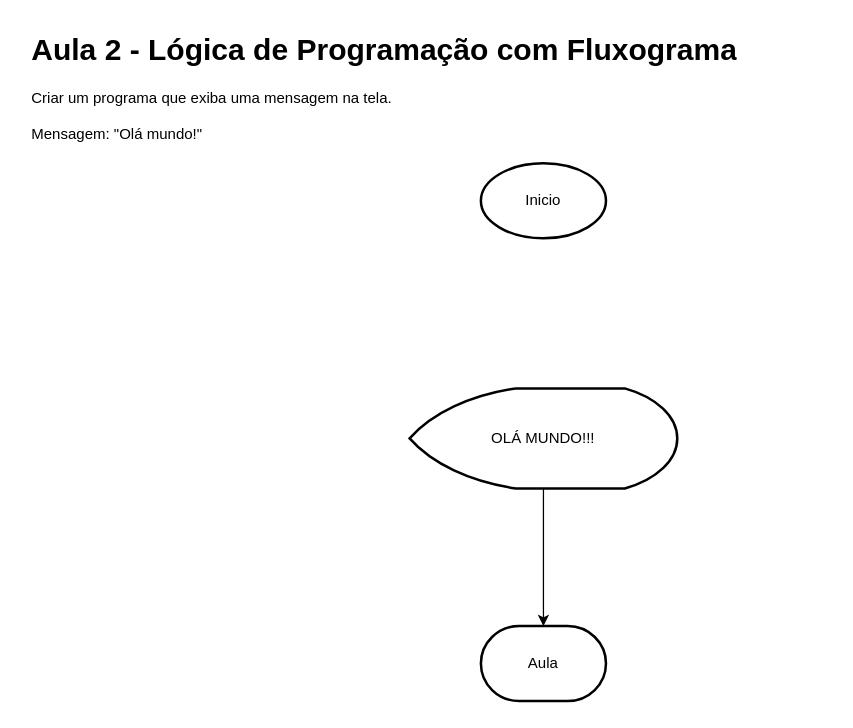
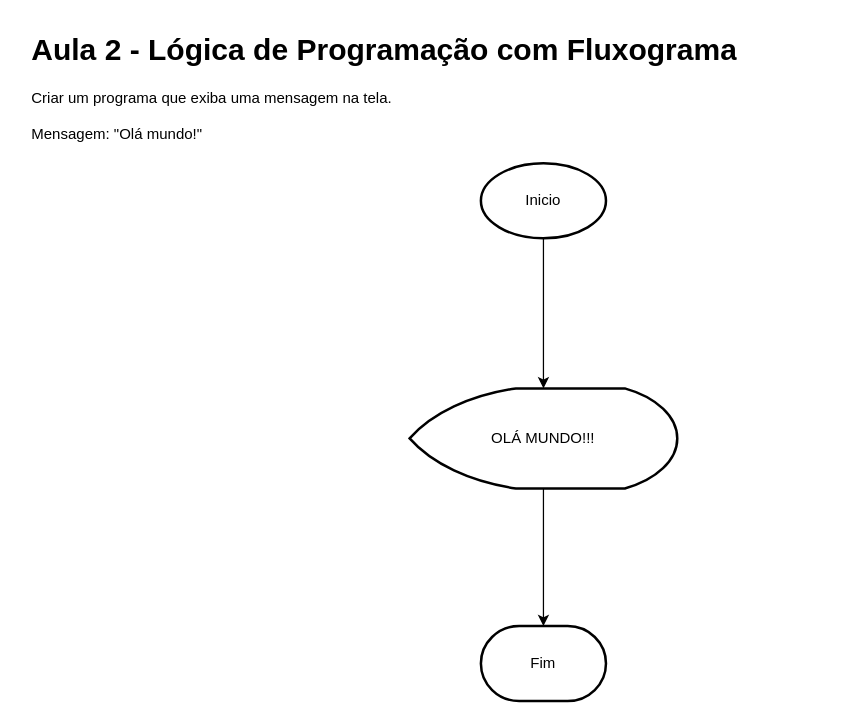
edge "Inicio" -> "OLÁ MUNDO!!!": added
node "Aula": label "Aula" -> "Fim"
